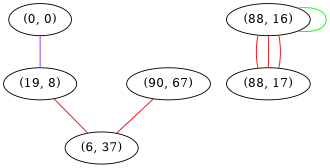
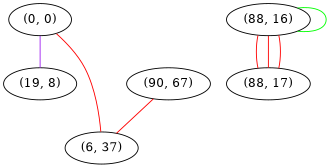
edge "(19, 8)" -- "(6, 37)": now "(0, 0)" -- "(6, 37)"
